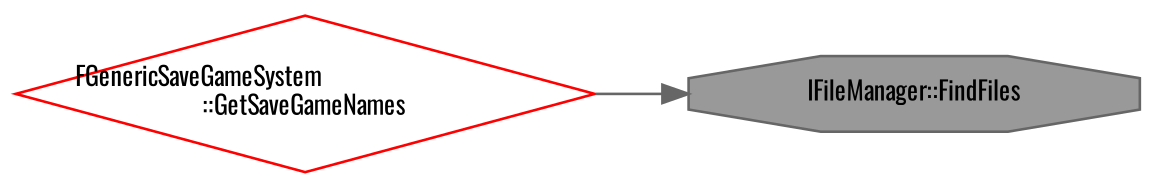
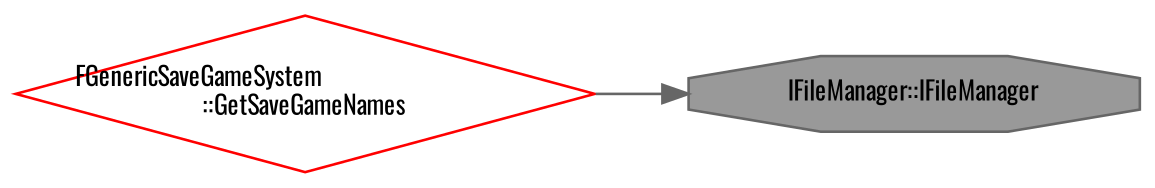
node "IFileManager::FindFiles": label "IFileManager::FindFiles" -> "IFileManager::IFileManager"
